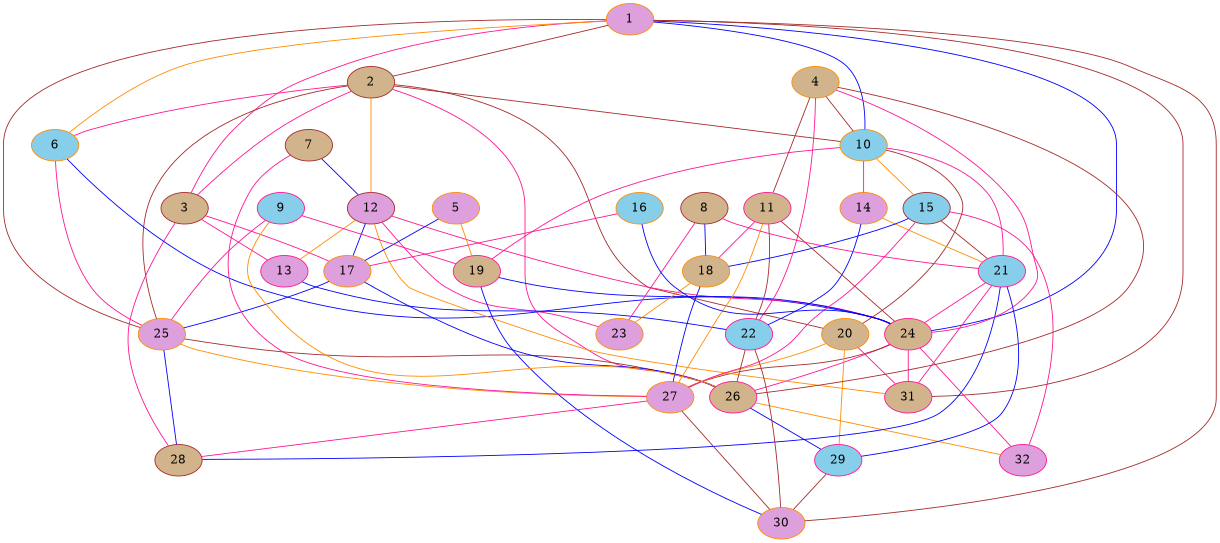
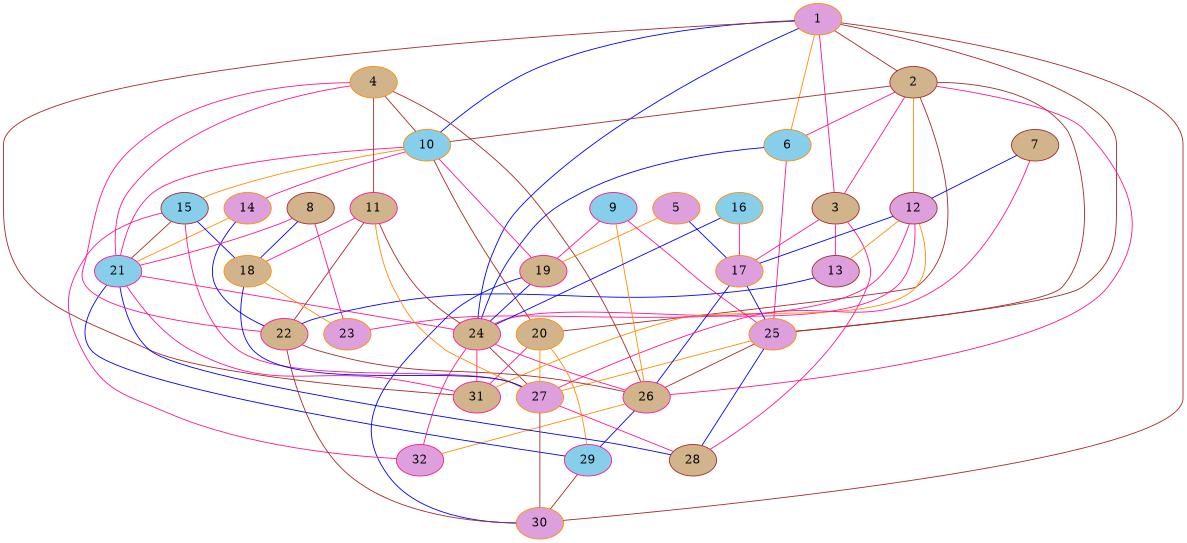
edge "4" -- "24": now "4" -- "21"
node "13": color deeppink -> brown
node "22": fillcolor skyblue -> tan
